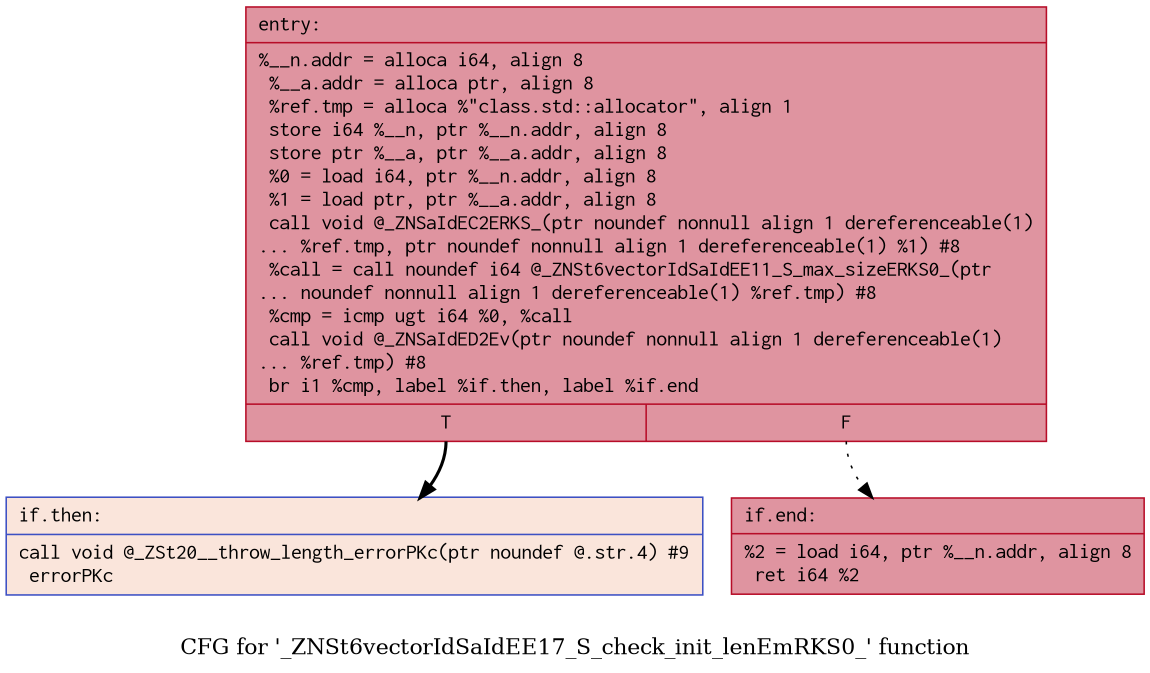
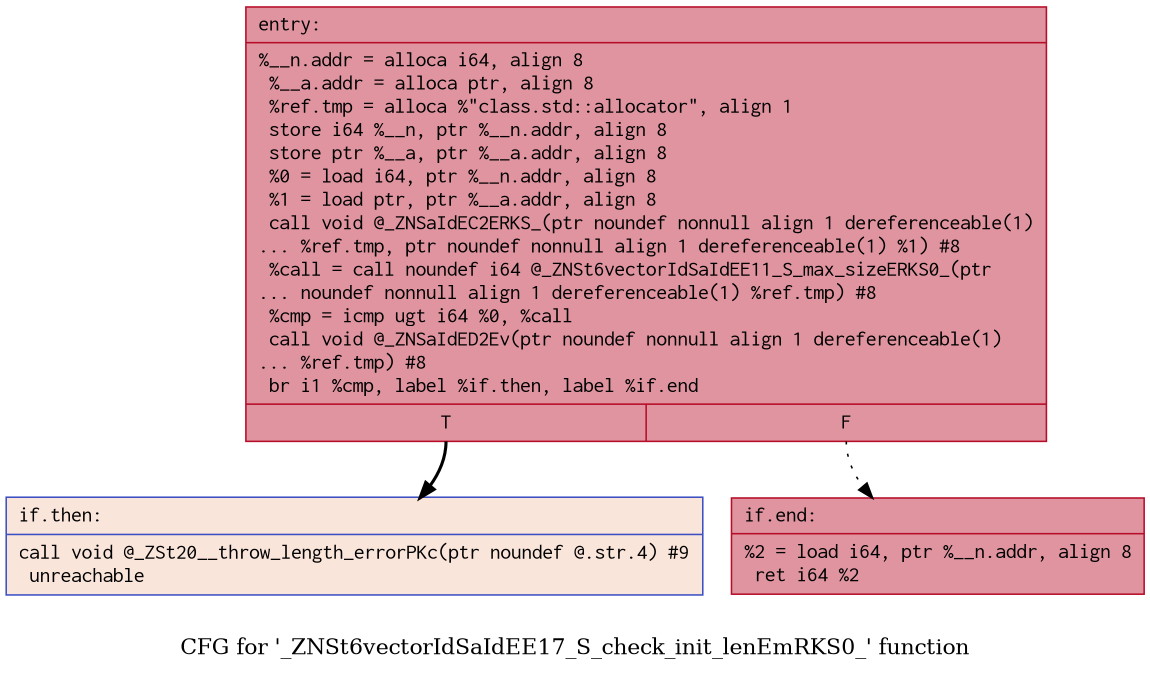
node "if.then:": text "errorPKc" -> "unreachable"
